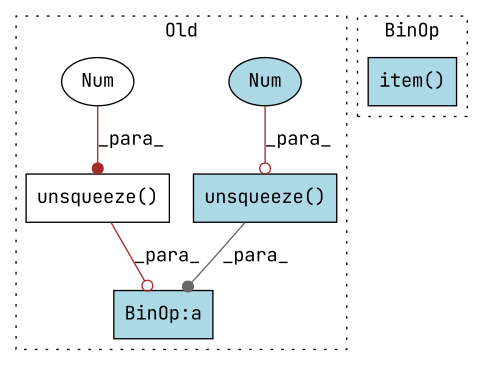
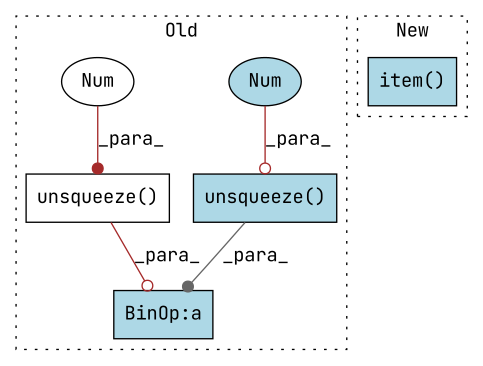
cluster "BinOp": label "BinOp" -> "New"
